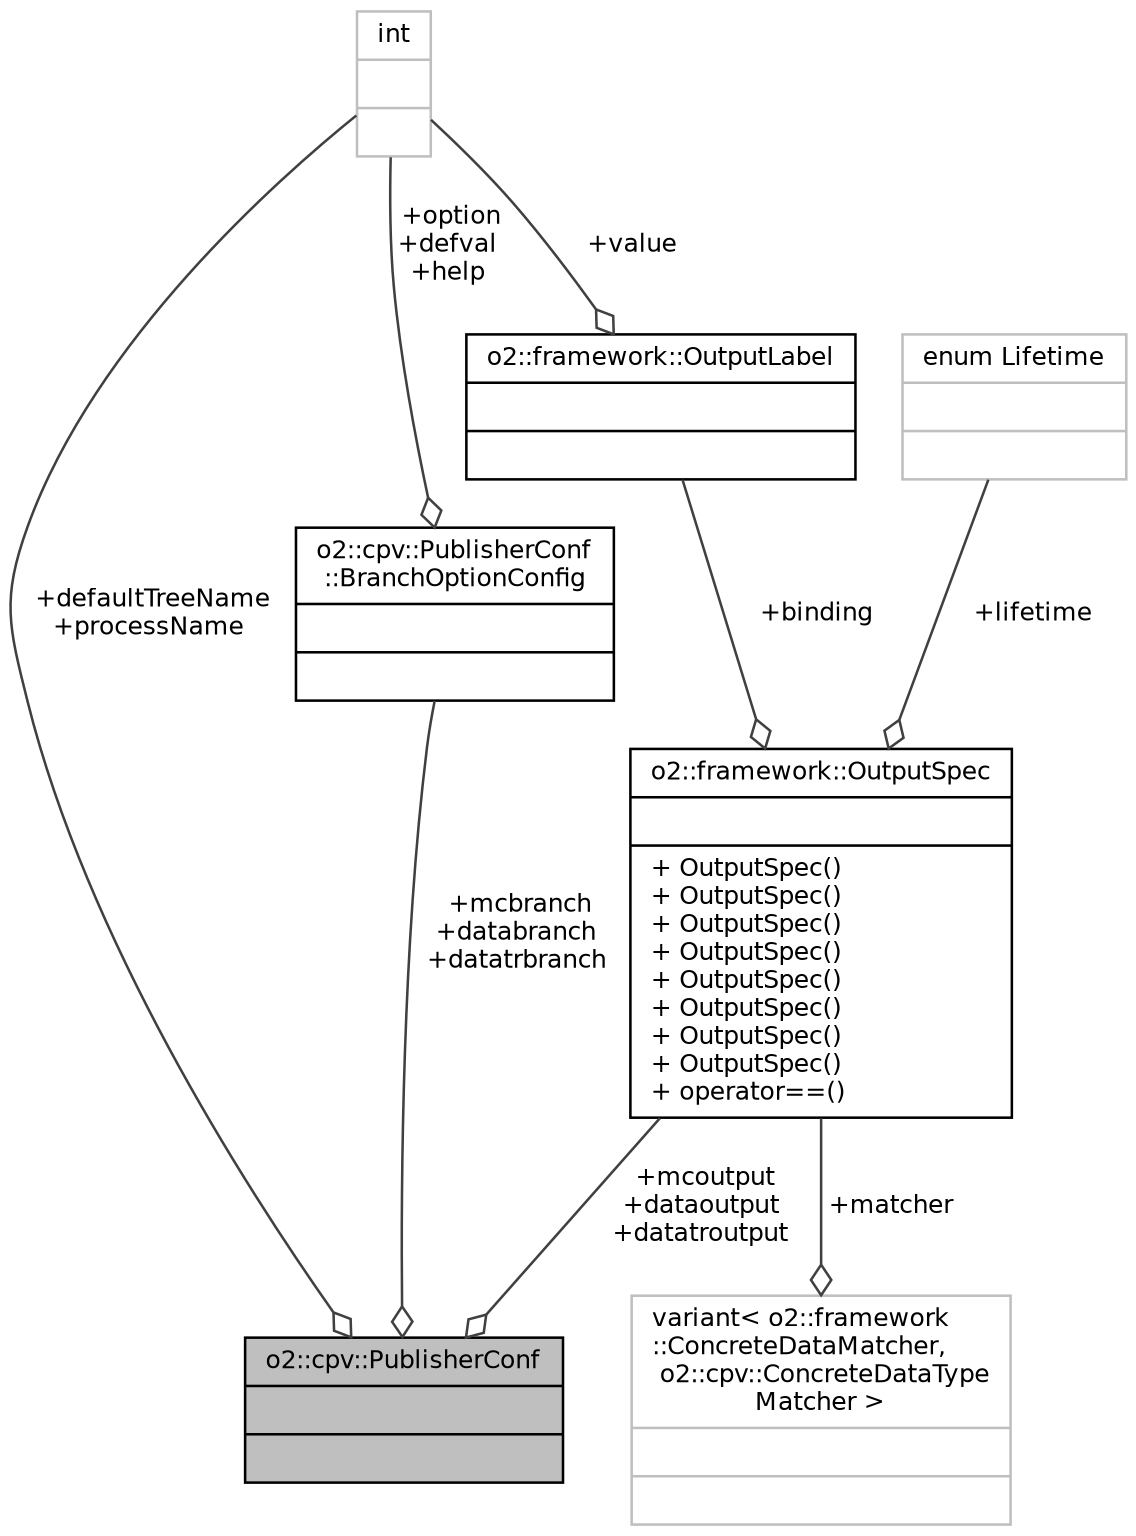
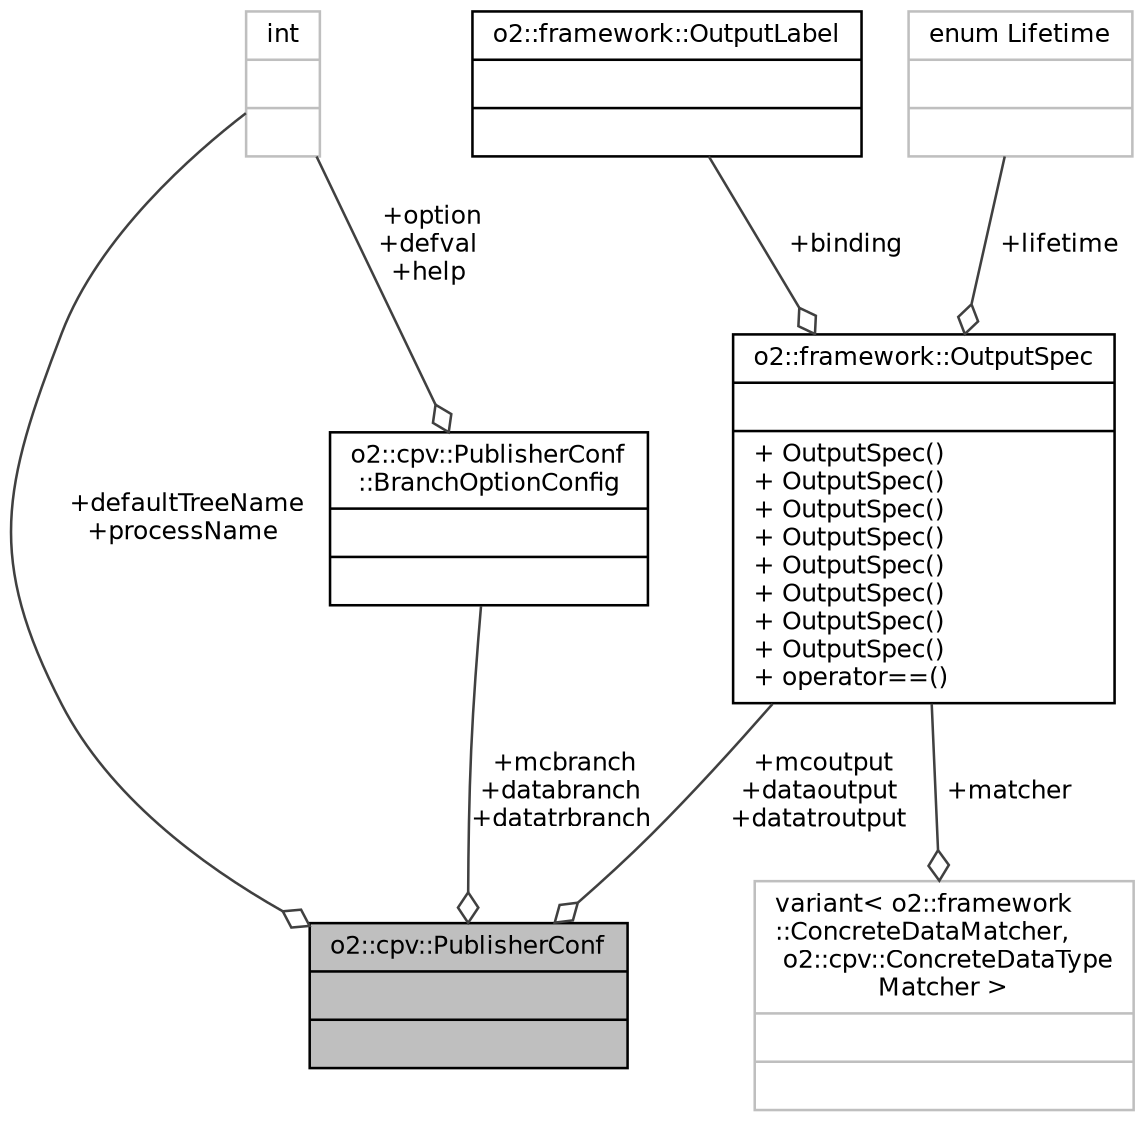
edge "int" -> "o2::framework::OutputLabel": removed, label "+value"
